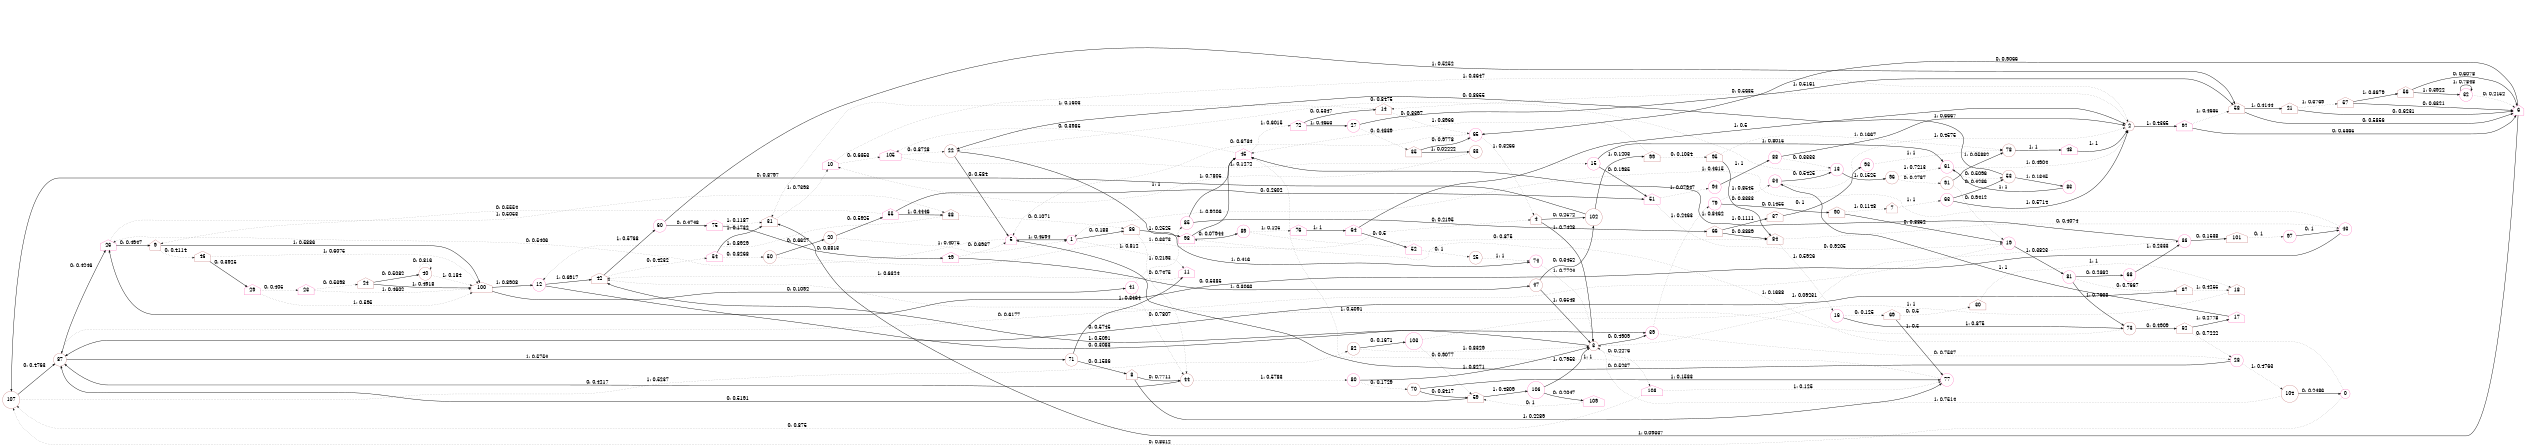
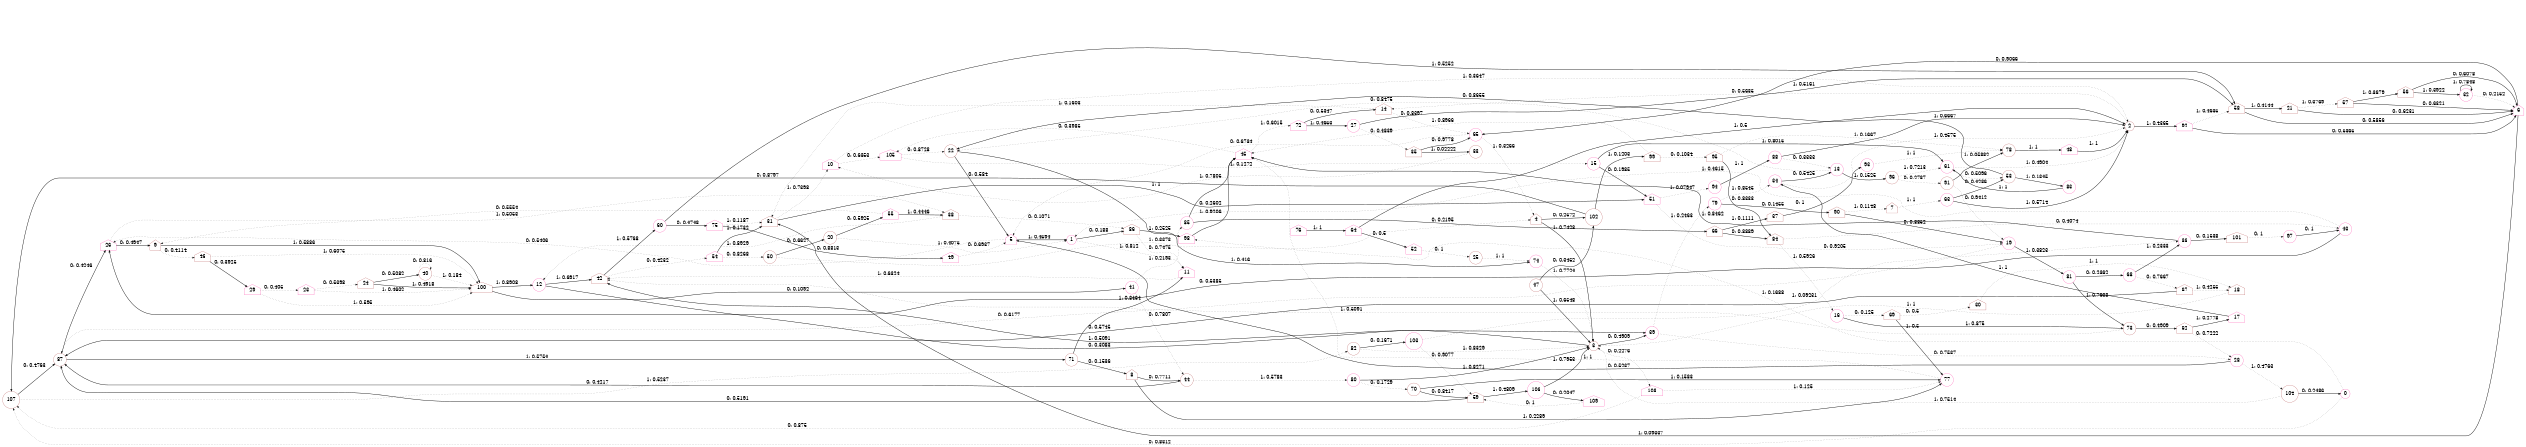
edge "55" -> "51": now "31" -> "51"
node "89": removed
edge "81" -> "67": now "68" -> "67"
edge "49" -> "47": removed, label "1: 0.3063"
edge "86" -> "44": now "86" -> "11"
